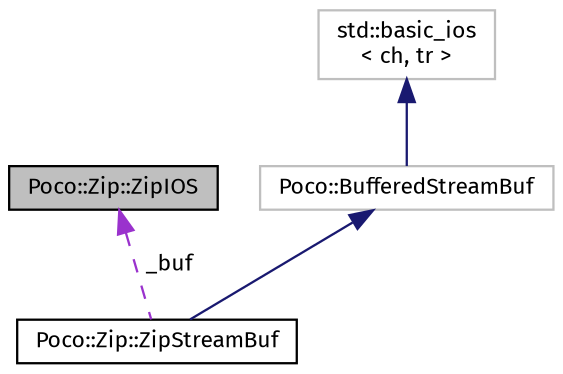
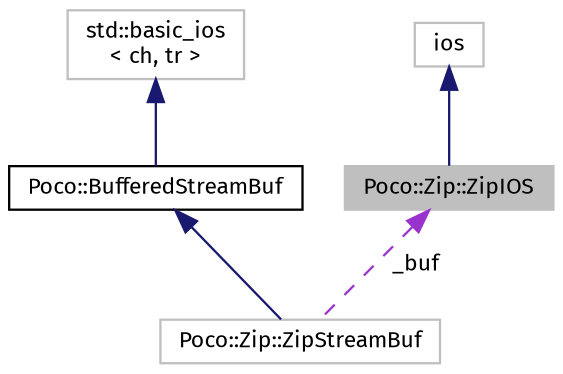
node "ios": added
node "Poco::Zip::ZipIOS": color black -> grey75
node "Poco::BufferedStreamBuf": color grey75 -> black
node "Poco::Zip::ZipStreamBuf": color black -> grey75
